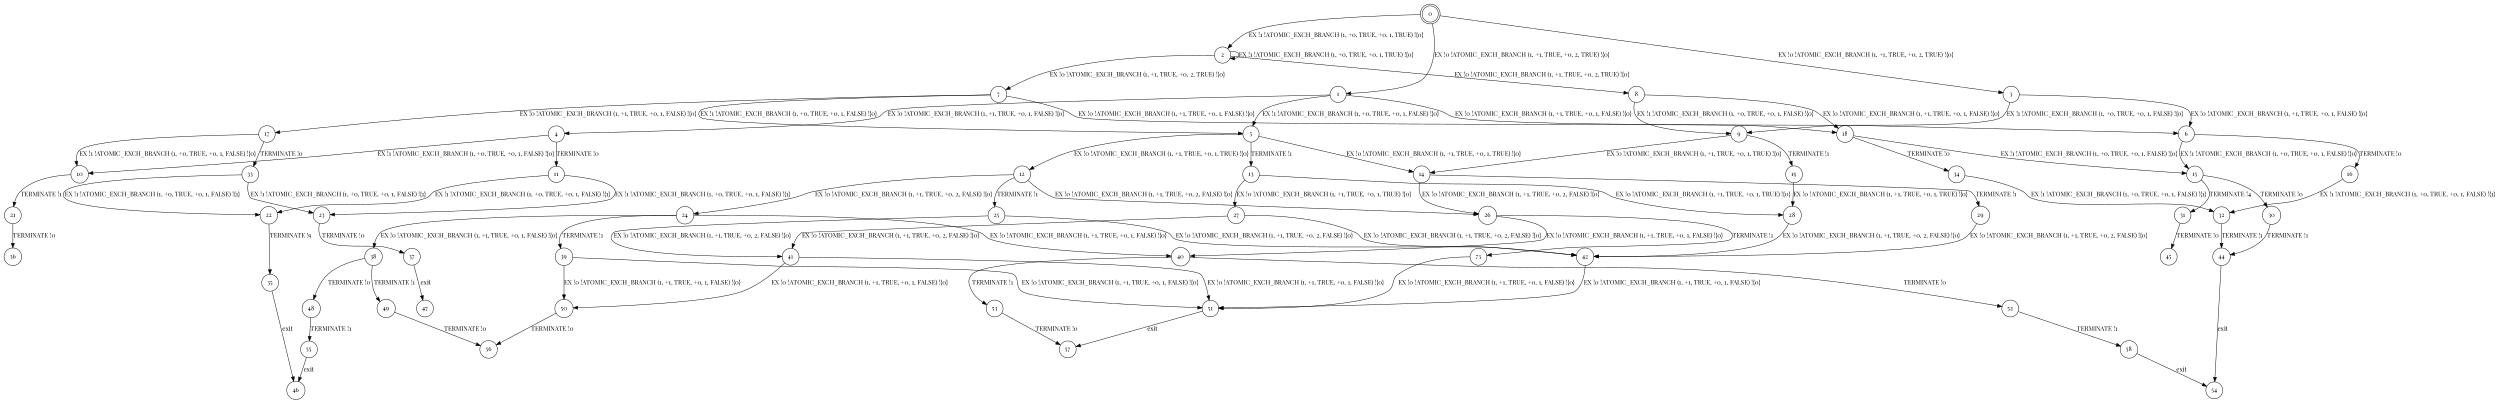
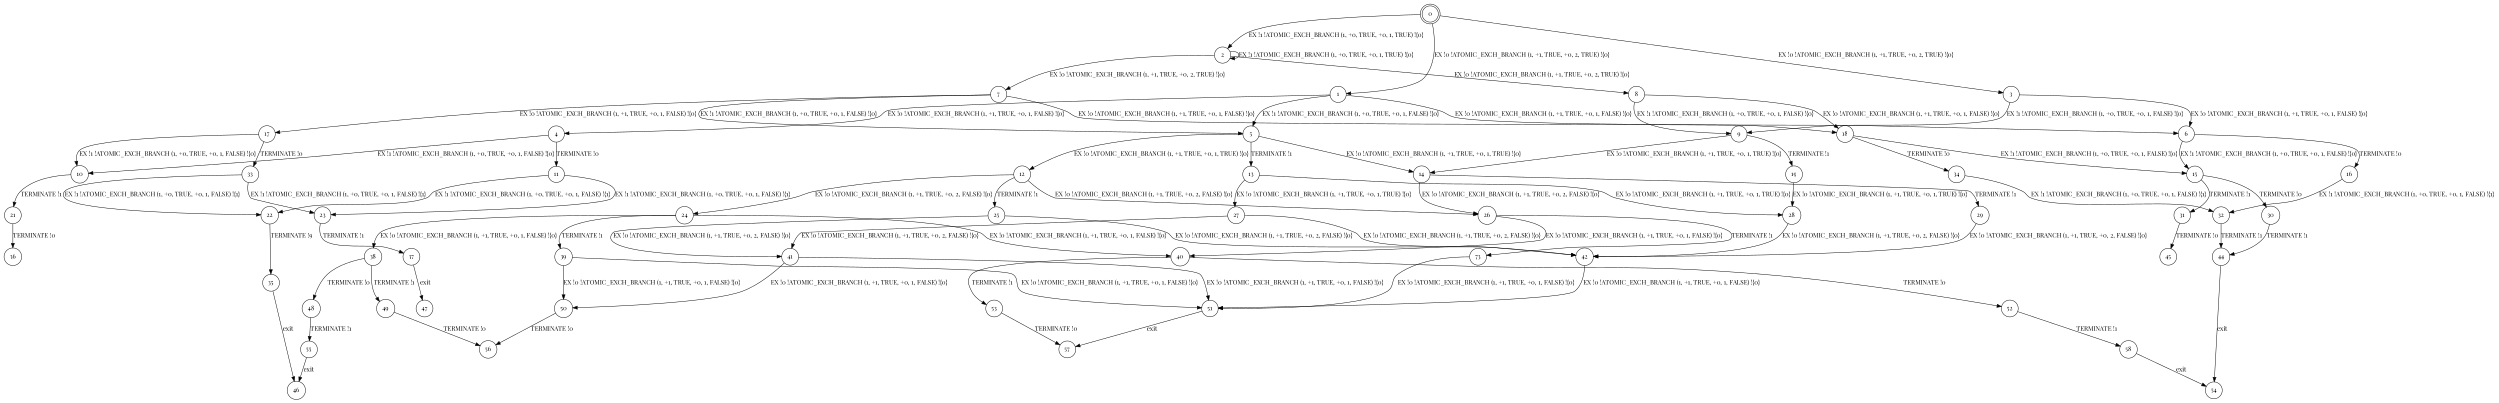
edge "15" -> "31": label "TERMINATE !4" -> "TERMINATE !1"
edge "23" -> "37": label "TERMINATE !0" -> "TERMINATE !1"
